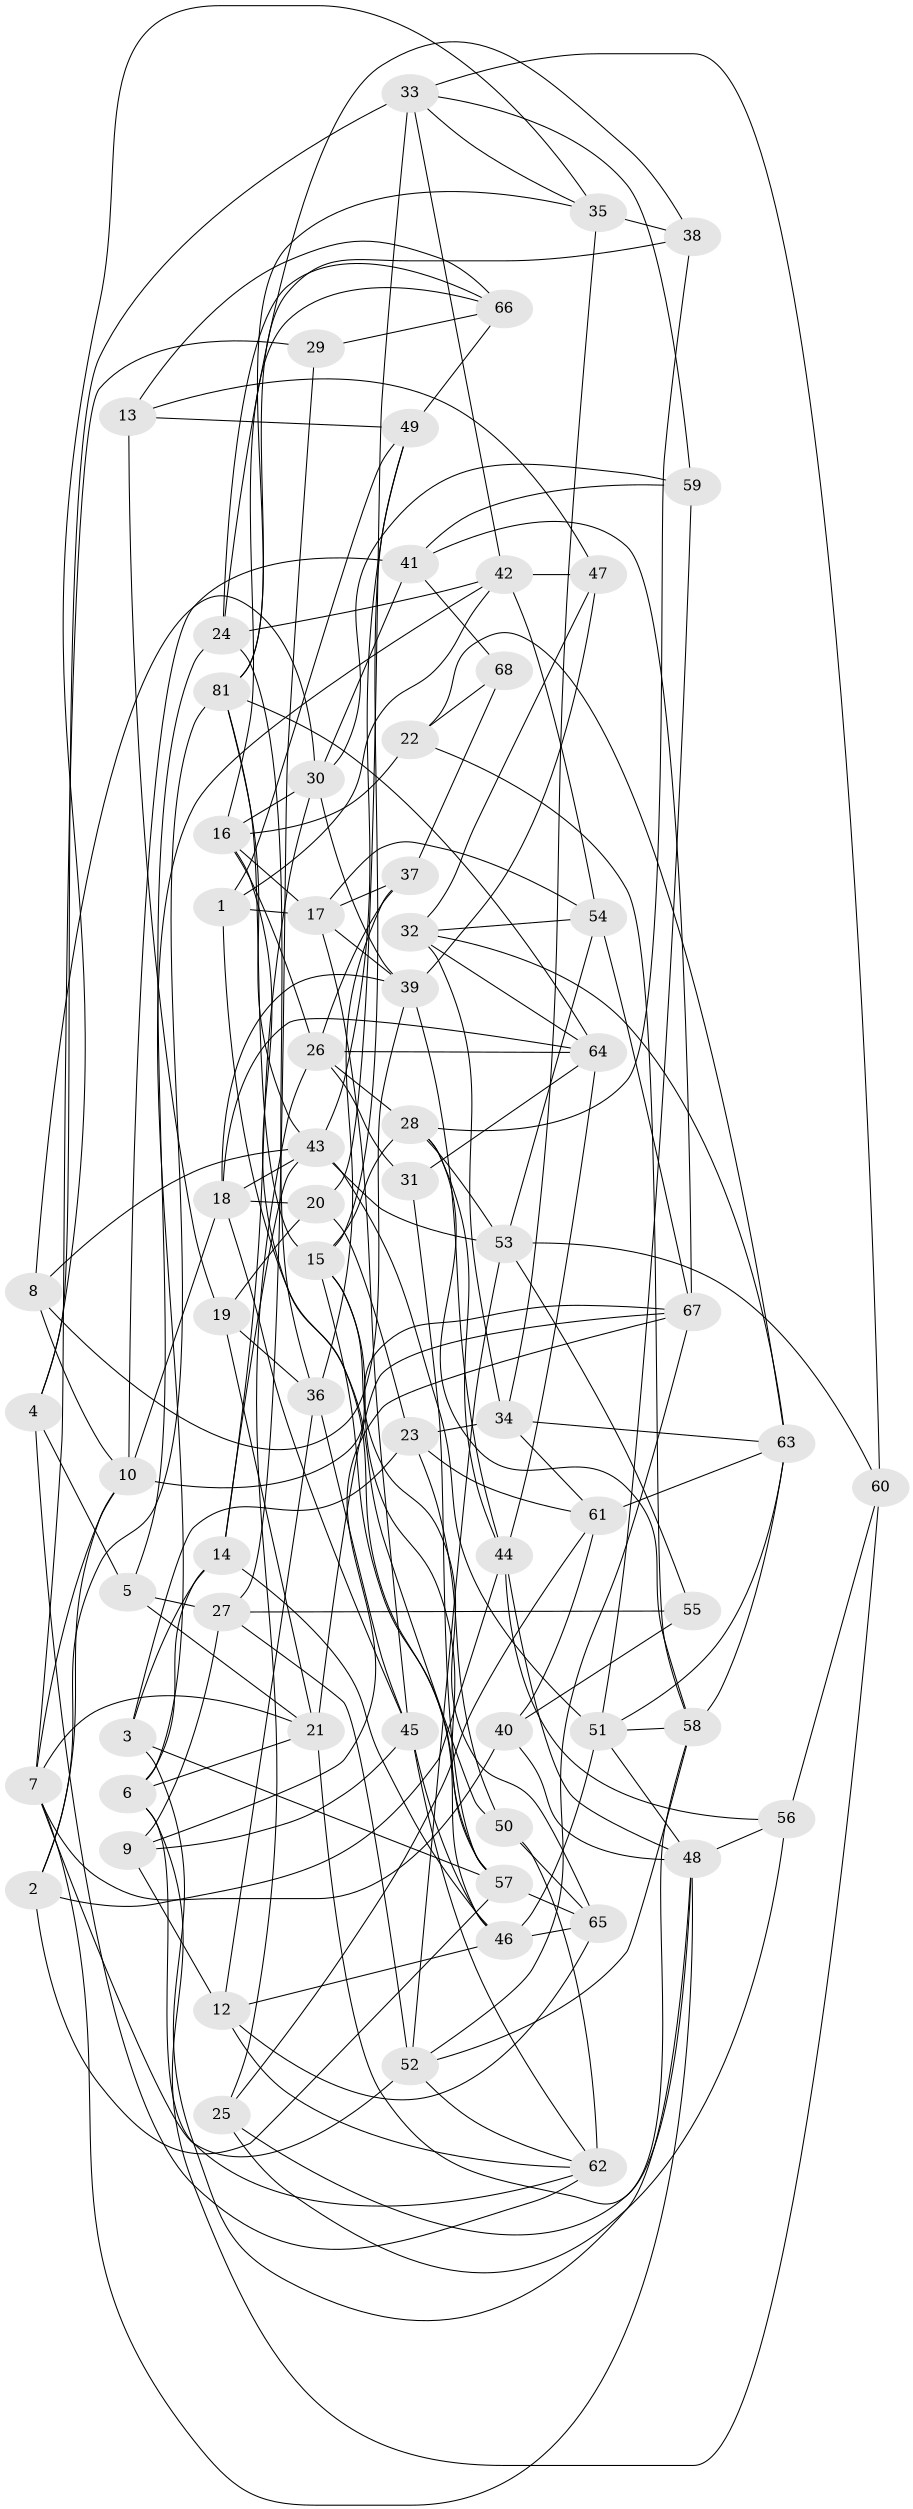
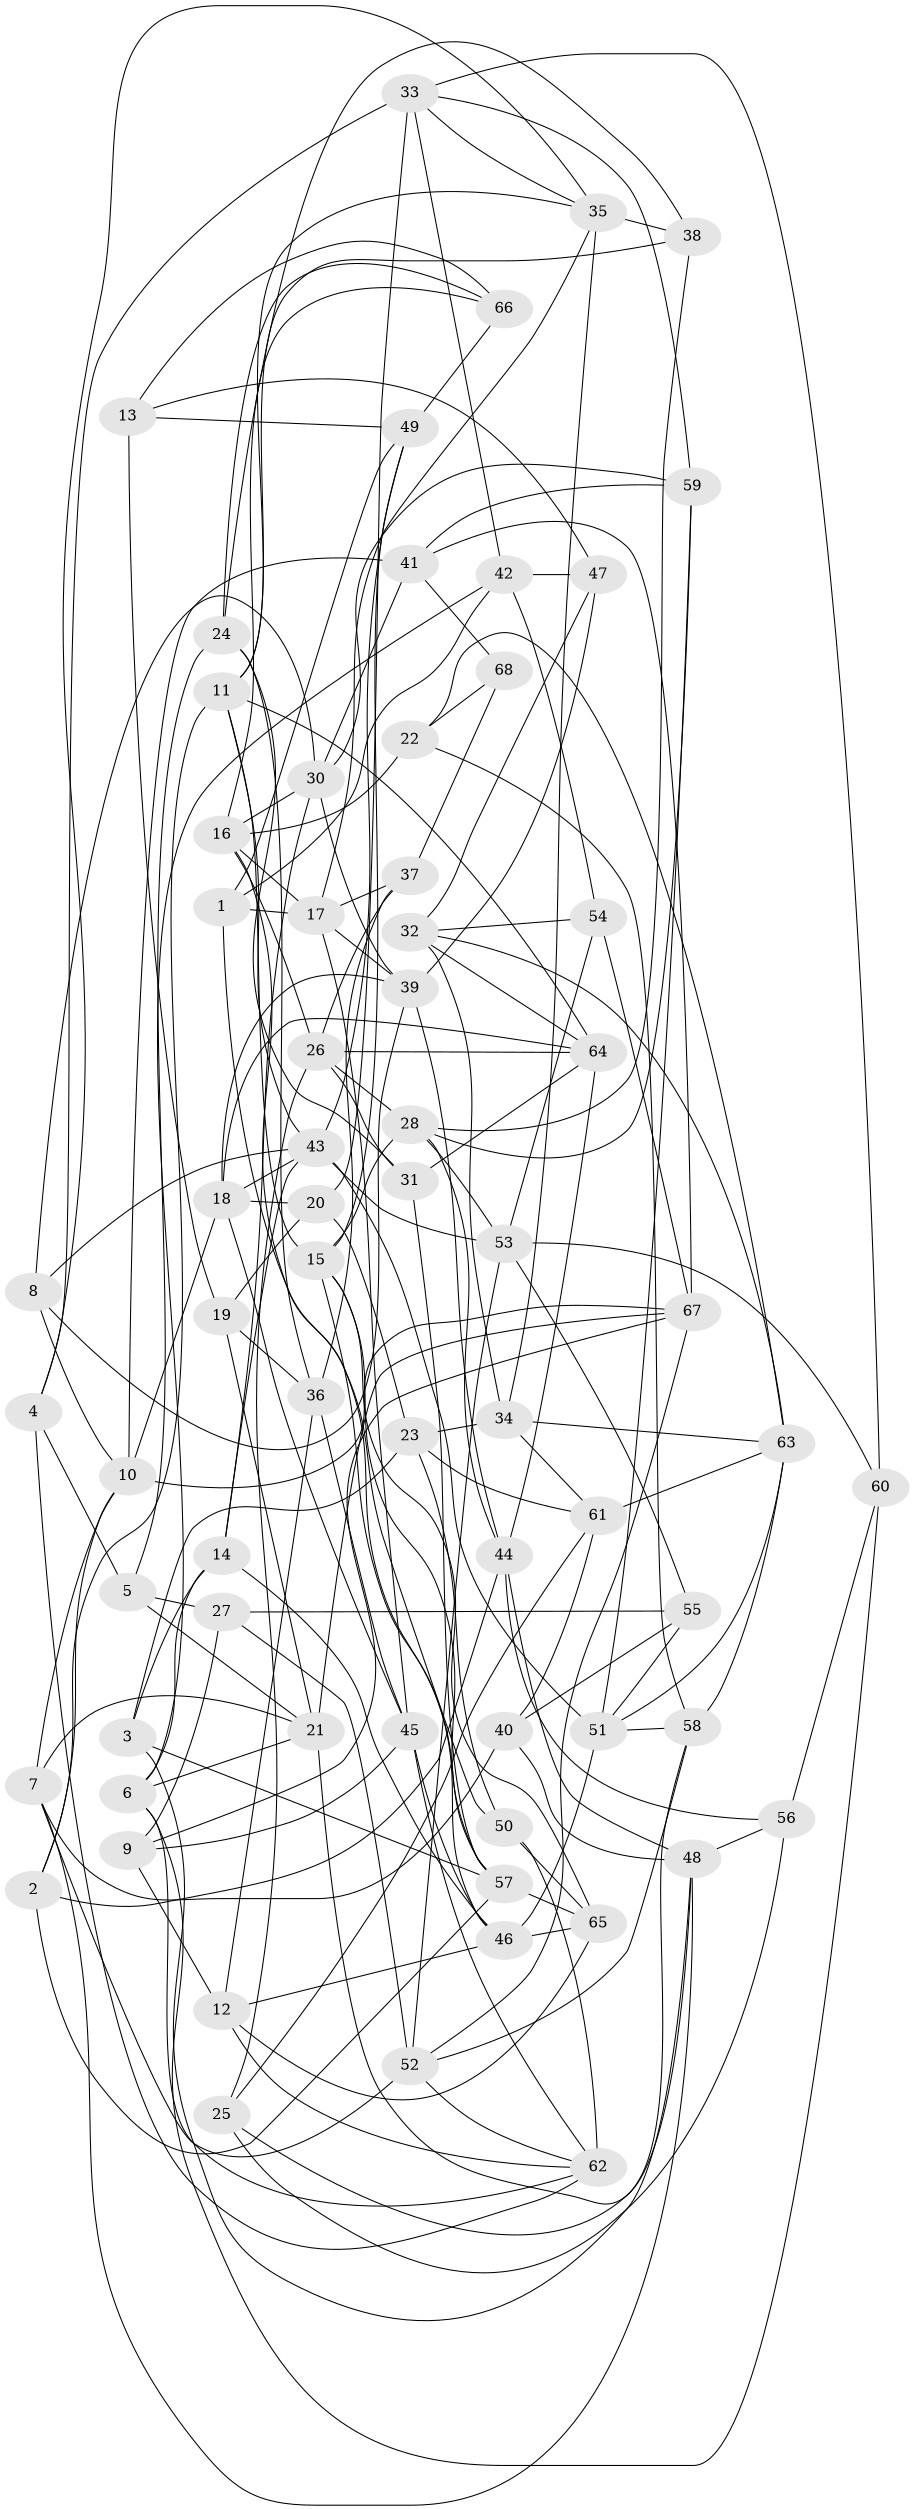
node "29": removed
edge "42" -- "24": now "31" -- "24"
node "81": label "81" -> "11"
edge "17" -- "54": now "17" -- "35"
edge "28" -- "58": now "28" -- "59"
edge "51" -- "48": now "51" -- "55"
